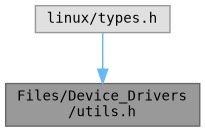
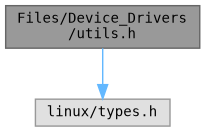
edge "linux/types.h" -> "Files/Device_Drivers /utils.h": reversed
